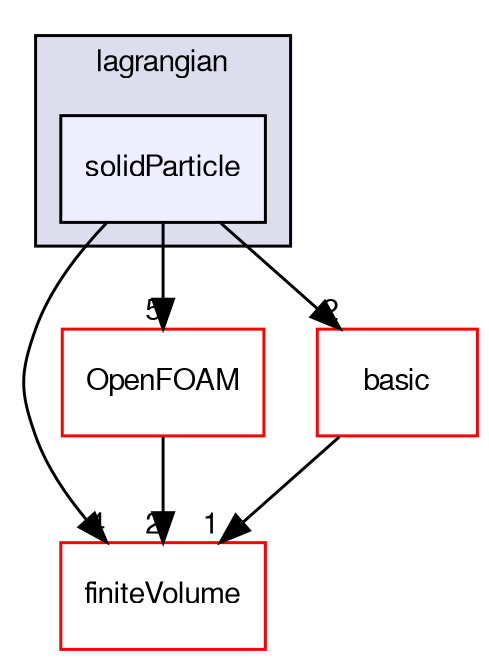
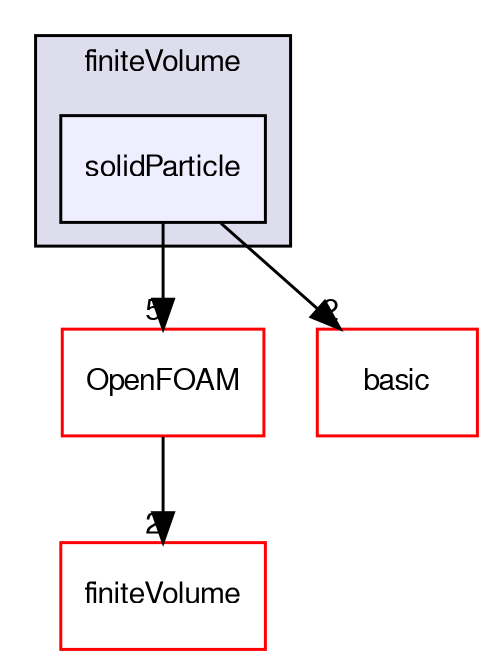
cluster "lagrangian": label "lagrangian" -> "finiteVolume"
edge "solidParticle" -> "finiteVolume": removed
edge "basic" -> "finiteVolume": removed
